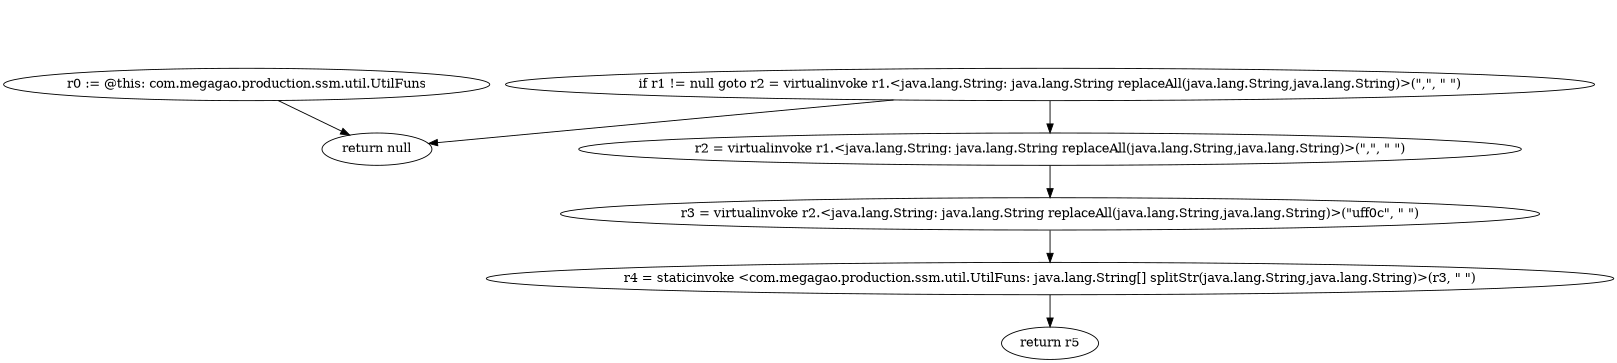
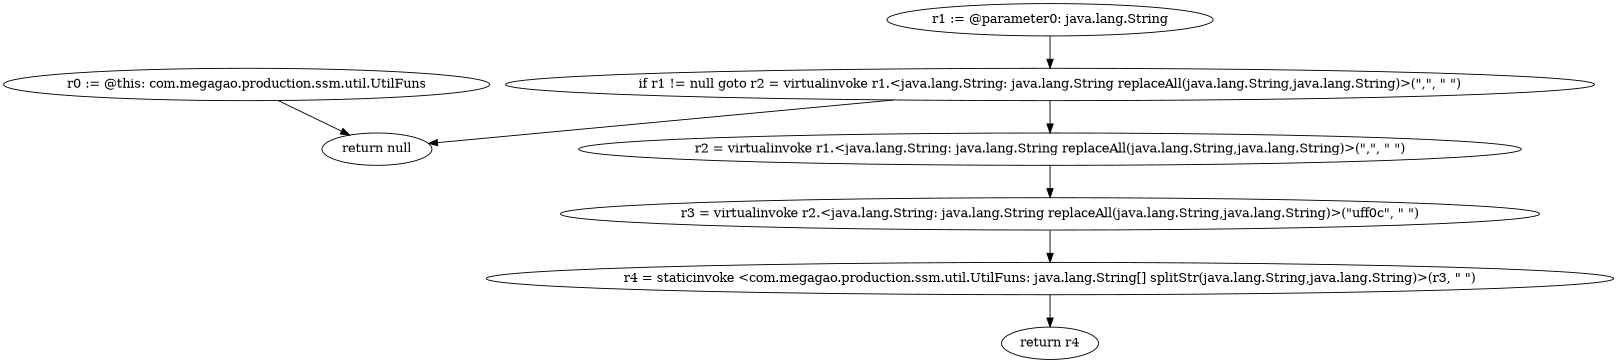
node "r1 := @parameter0: java.lang.String": added
node "return r5": label "return r5" -> "return r4"
